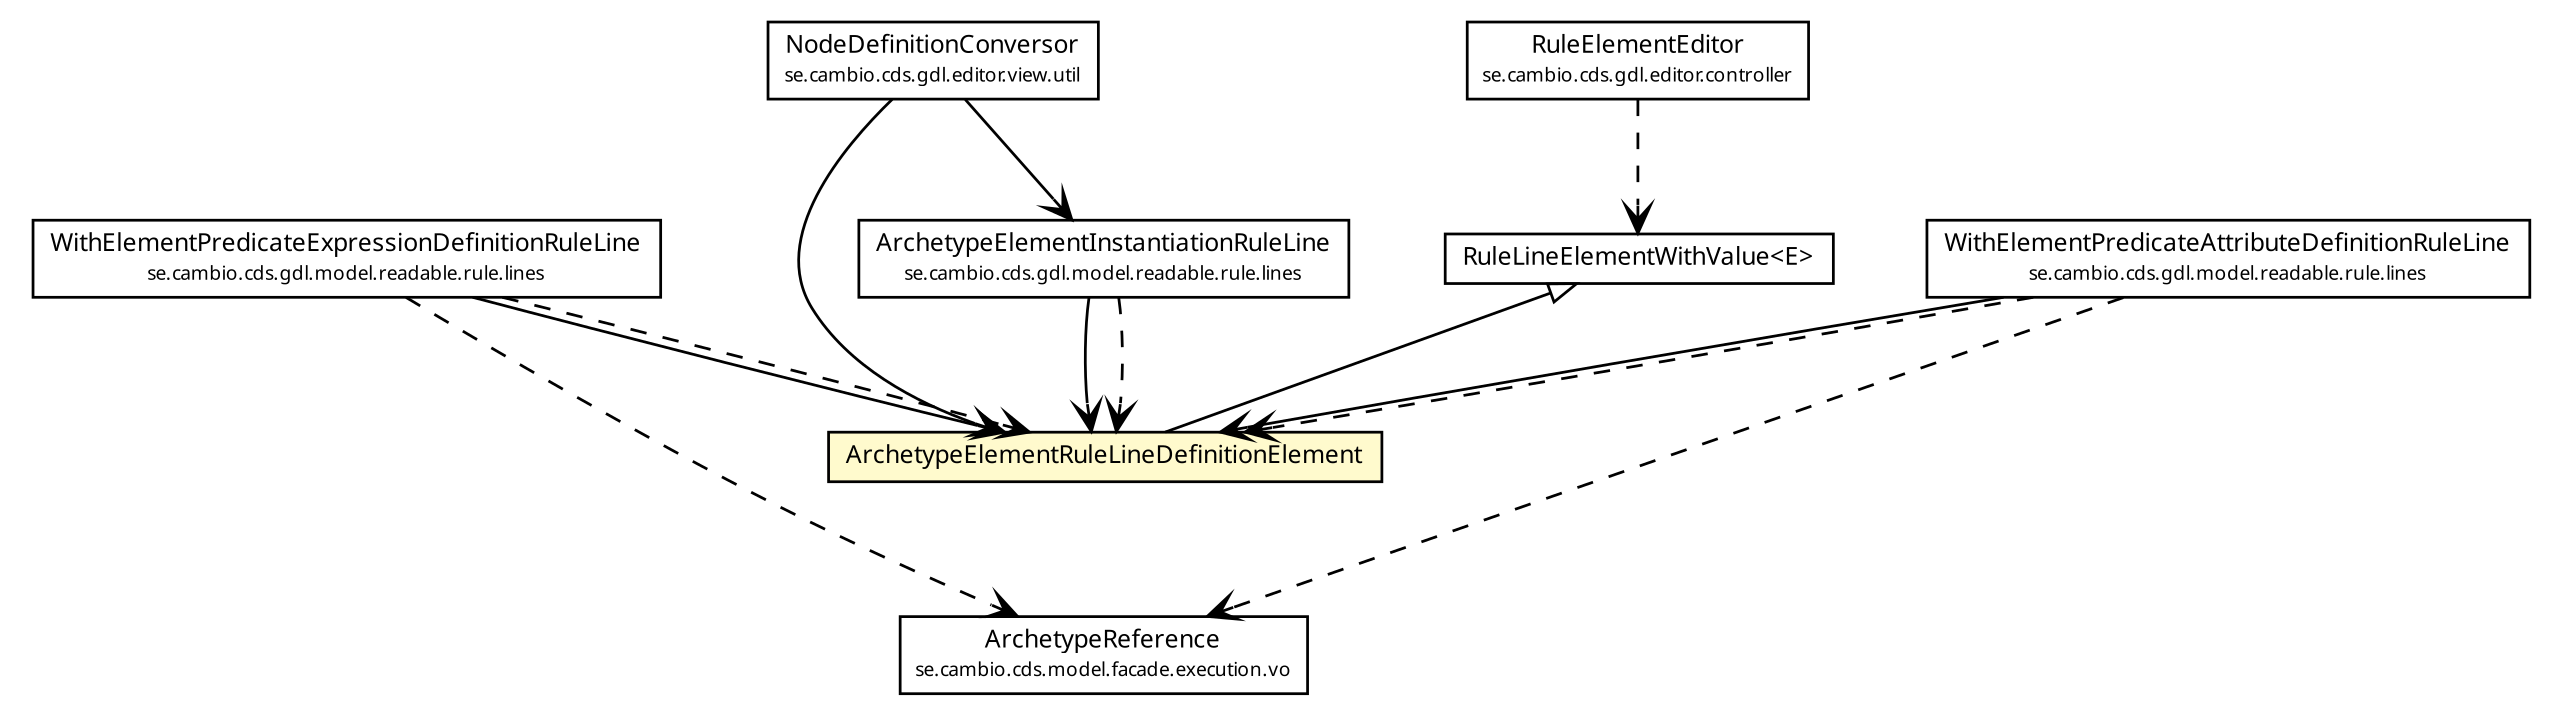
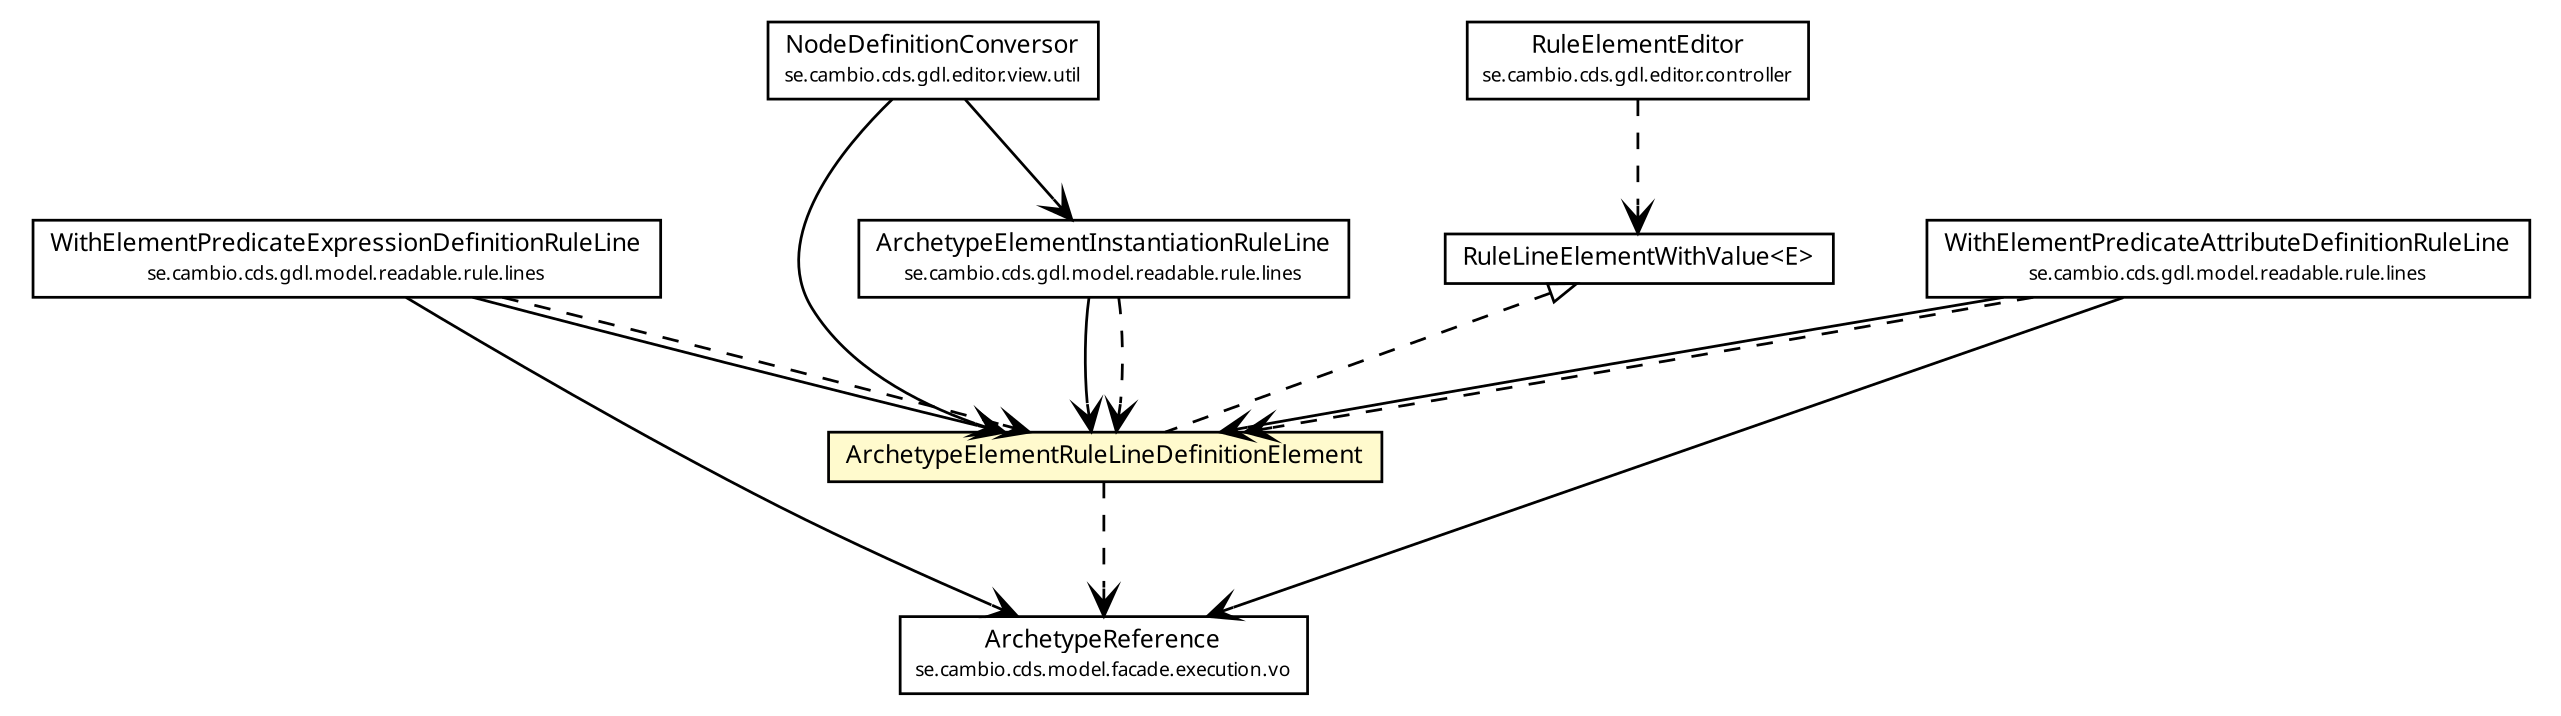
edge "ArchetypeElementRuleLineDefinitionElement" -> "RuleLineElementWithValue<E>": style solid -> dashed
edge "WithElementPredicateAttributeDefinitionRuleLine" -> "ArchetypeReference": style dashed -> solid
edge "WithElementPredicateExpressionDefinitionRuleLine" -> "ArchetypeReference": style dashed -> solid
edge "ArchetypeElementRuleLineDefinitionElement" -> "ArchetypeReference": added
